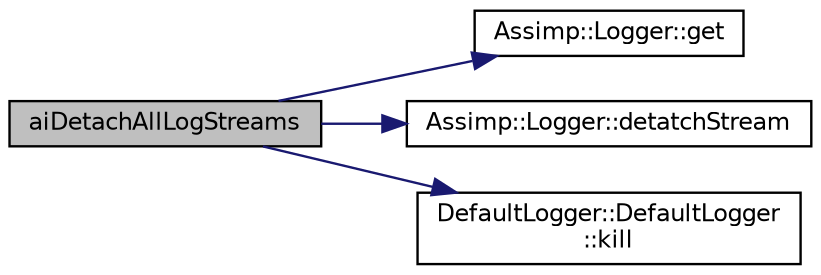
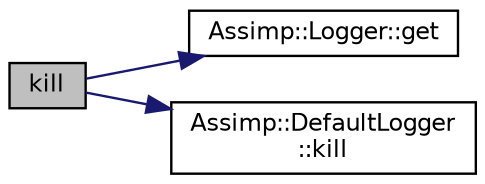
node "aiDetachAllLogStreams": label "aiDetachAllLogStreams" -> "kill"
node "Assimp::Logger::detatchStream": removed
node "DefaultLogger::DefaultLogger ::kill": label "DefaultLogger::DefaultLogger ::kill" -> "Assimp::DefaultLogger ::kill"
